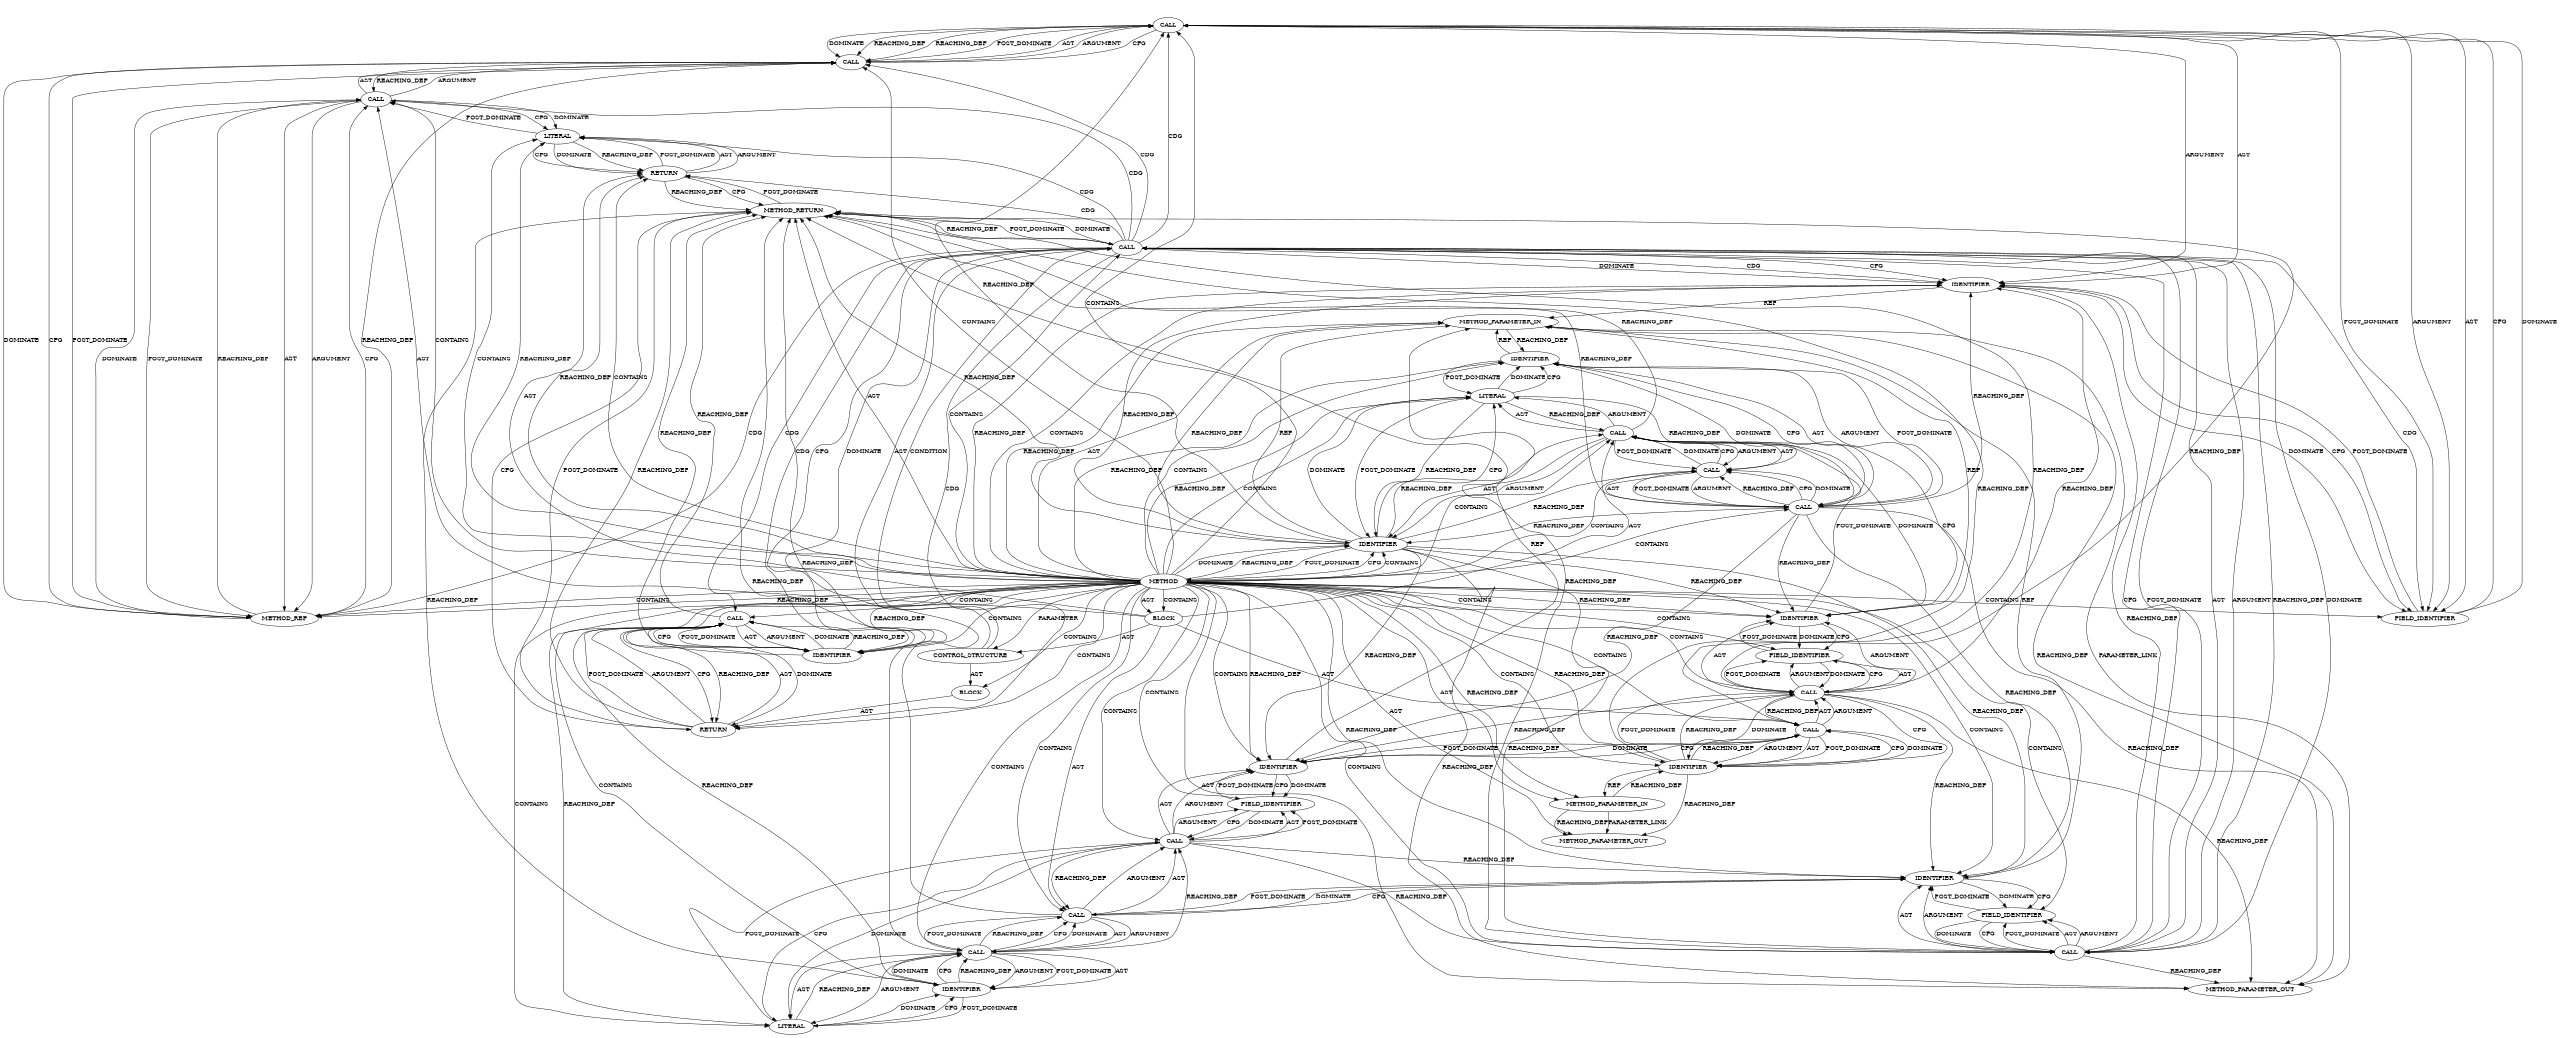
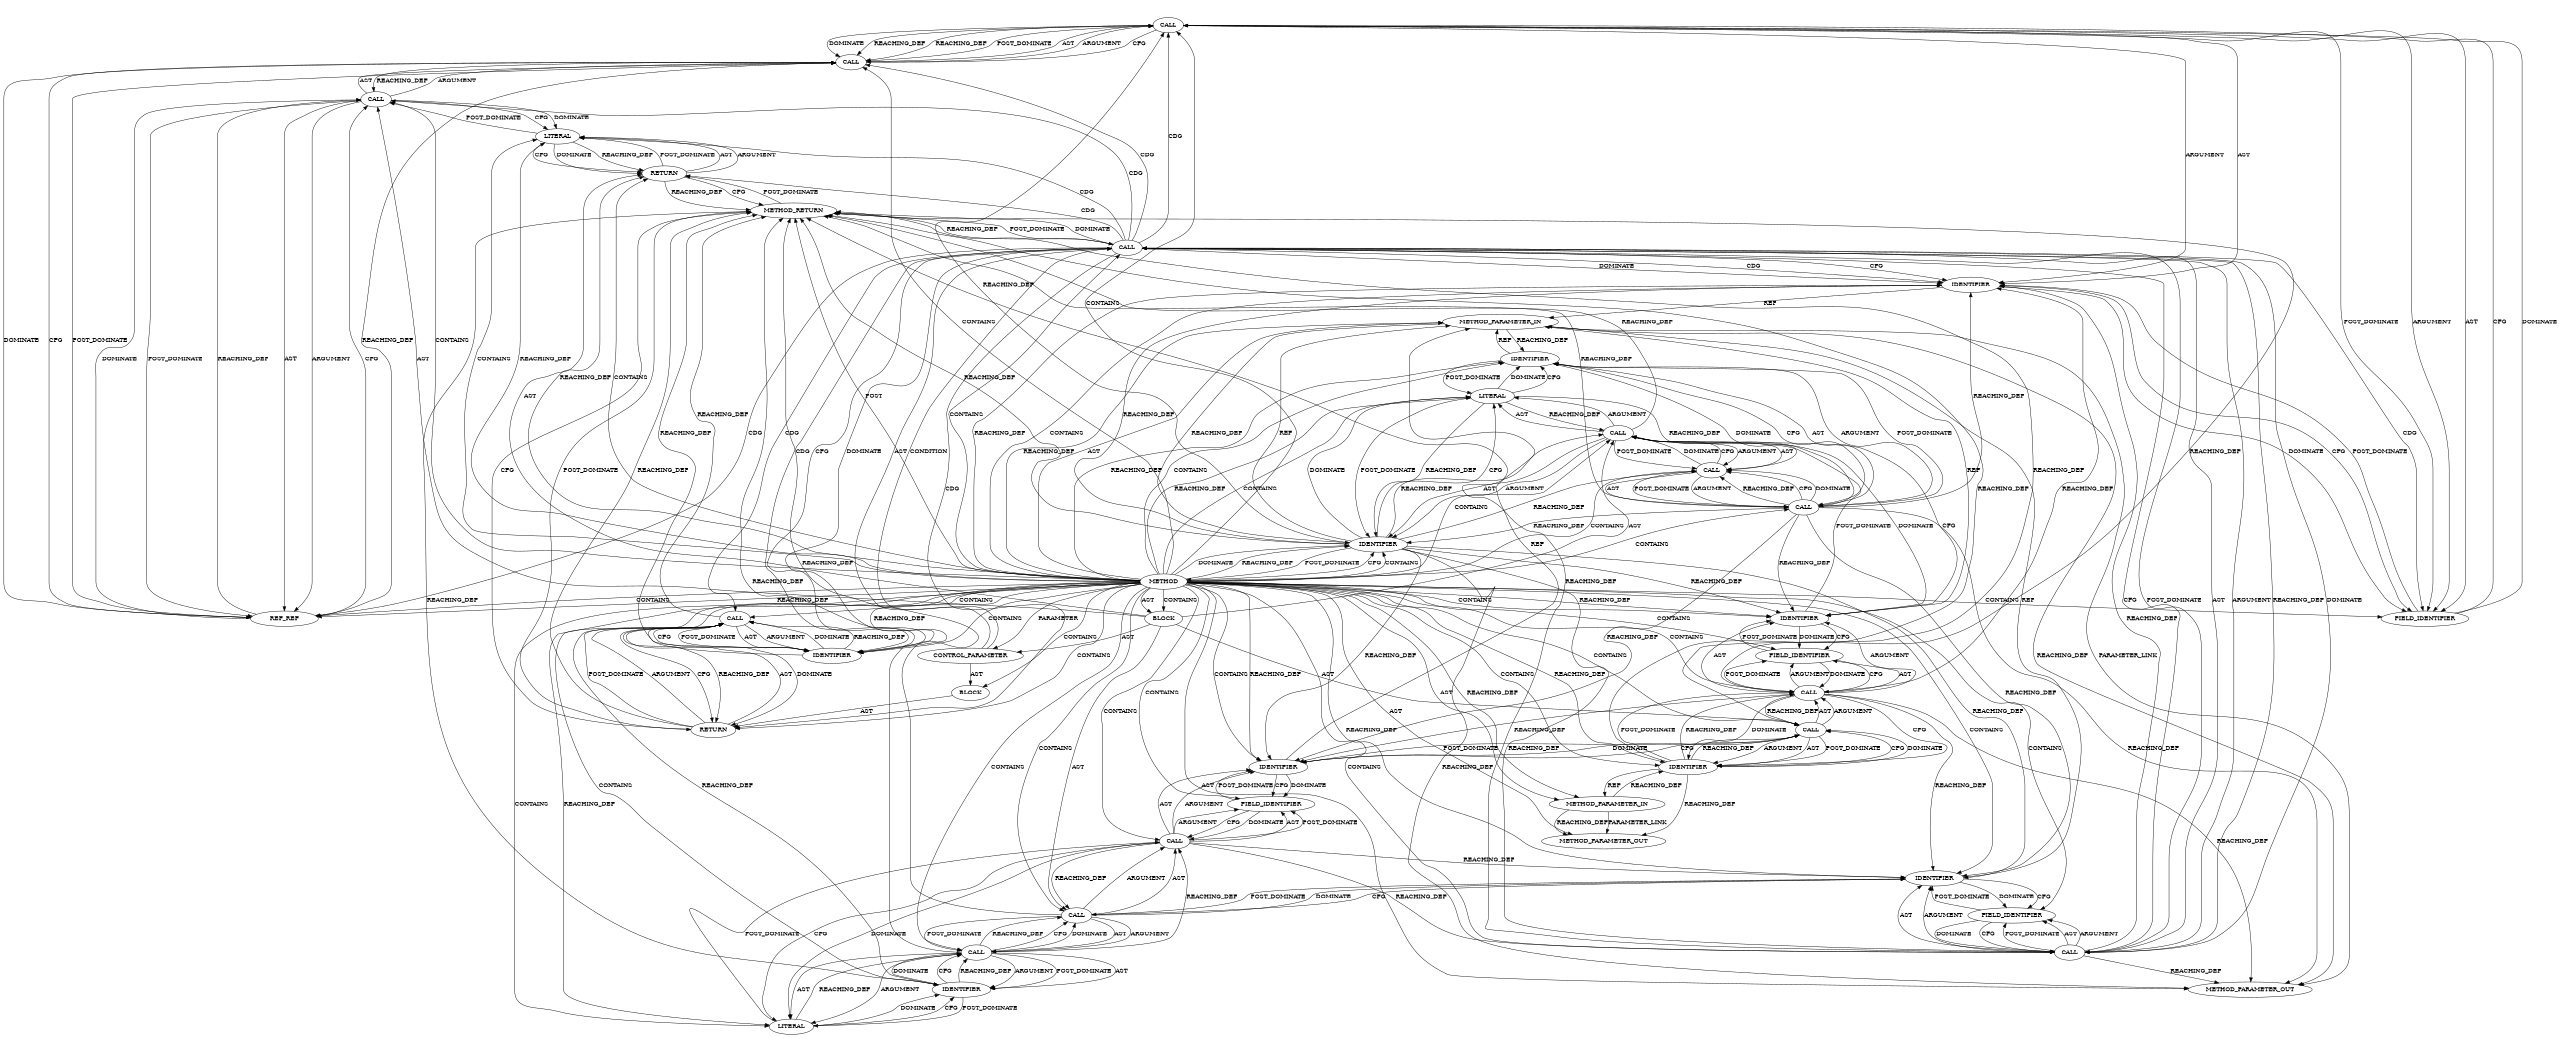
edge "METHOD" -> "METHOD_RETURN": label "AST" -> "POST"
node "METHOD_REF": label "METHOD_REF" -> "REF_REF"
node "CONTROL_STRUCTURE": label "CONTROL_STRUCTURE" -> "CONTROL_PARAMETER"
